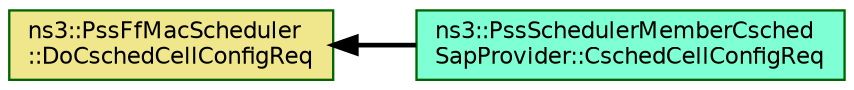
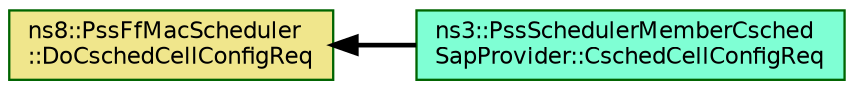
node "ns3::PssFfMacScheduler ::DoCschedCellConfigReq": label "ns3::PssFfMacScheduler ::DoCschedCellConfigReq" -> "ns8::PssFfMacScheduler ::DoCschedCellConfigReq"
